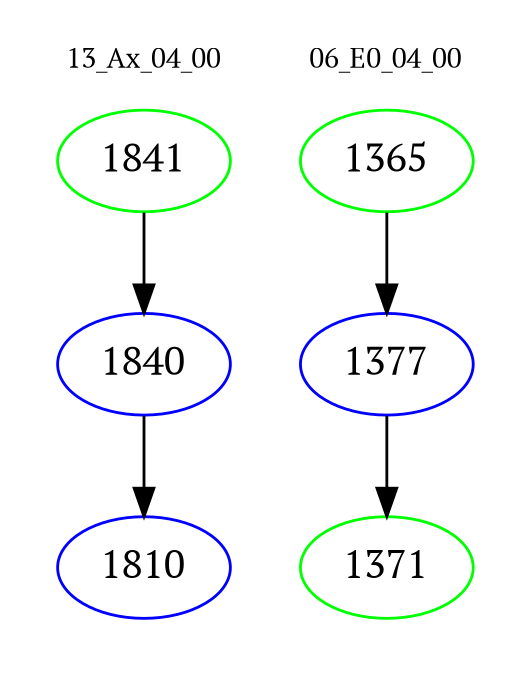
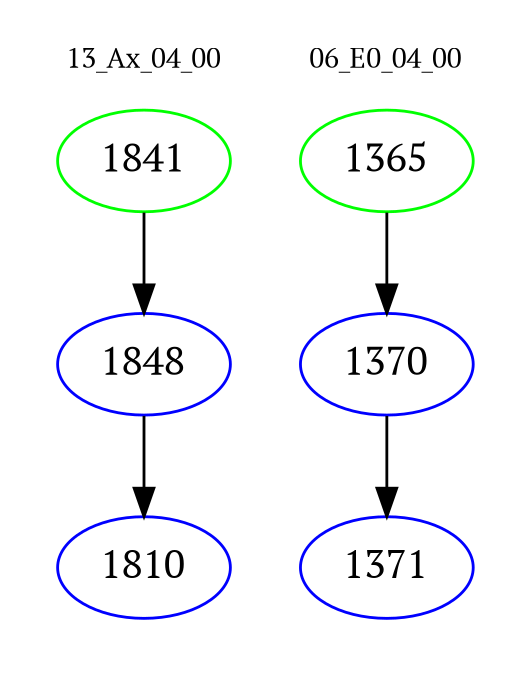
node "1840": label "1840" -> "1848"
node "1377": label "1377" -> "1370"
node "1371": color green -> blue
